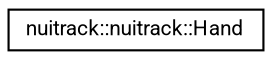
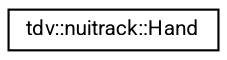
node "nuitrack::nuitrack::Hand": label "nuitrack::nuitrack::Hand" -> "tdv::nuitrack::Hand"
